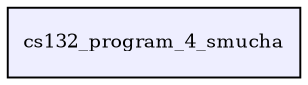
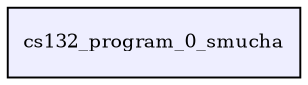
node "cs132_program_4_smucha": label "cs132_program_4_smucha" -> "cs132_program_0_smucha"
